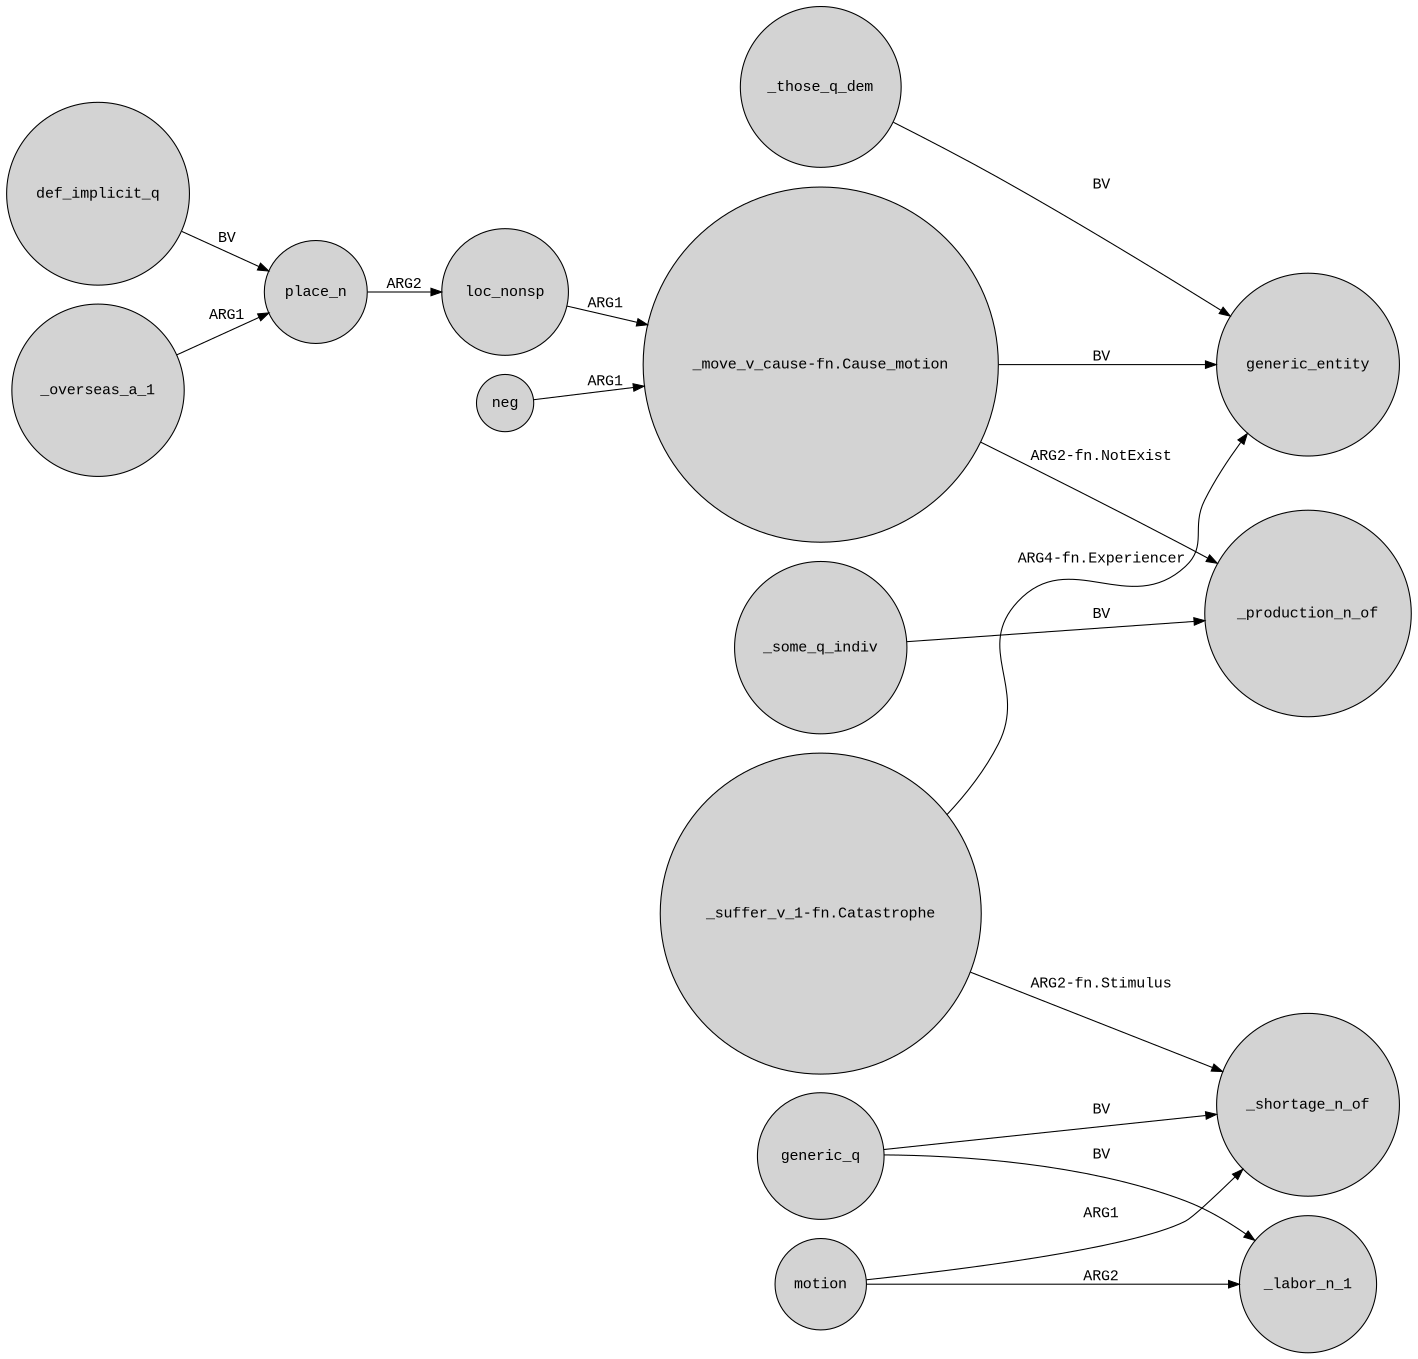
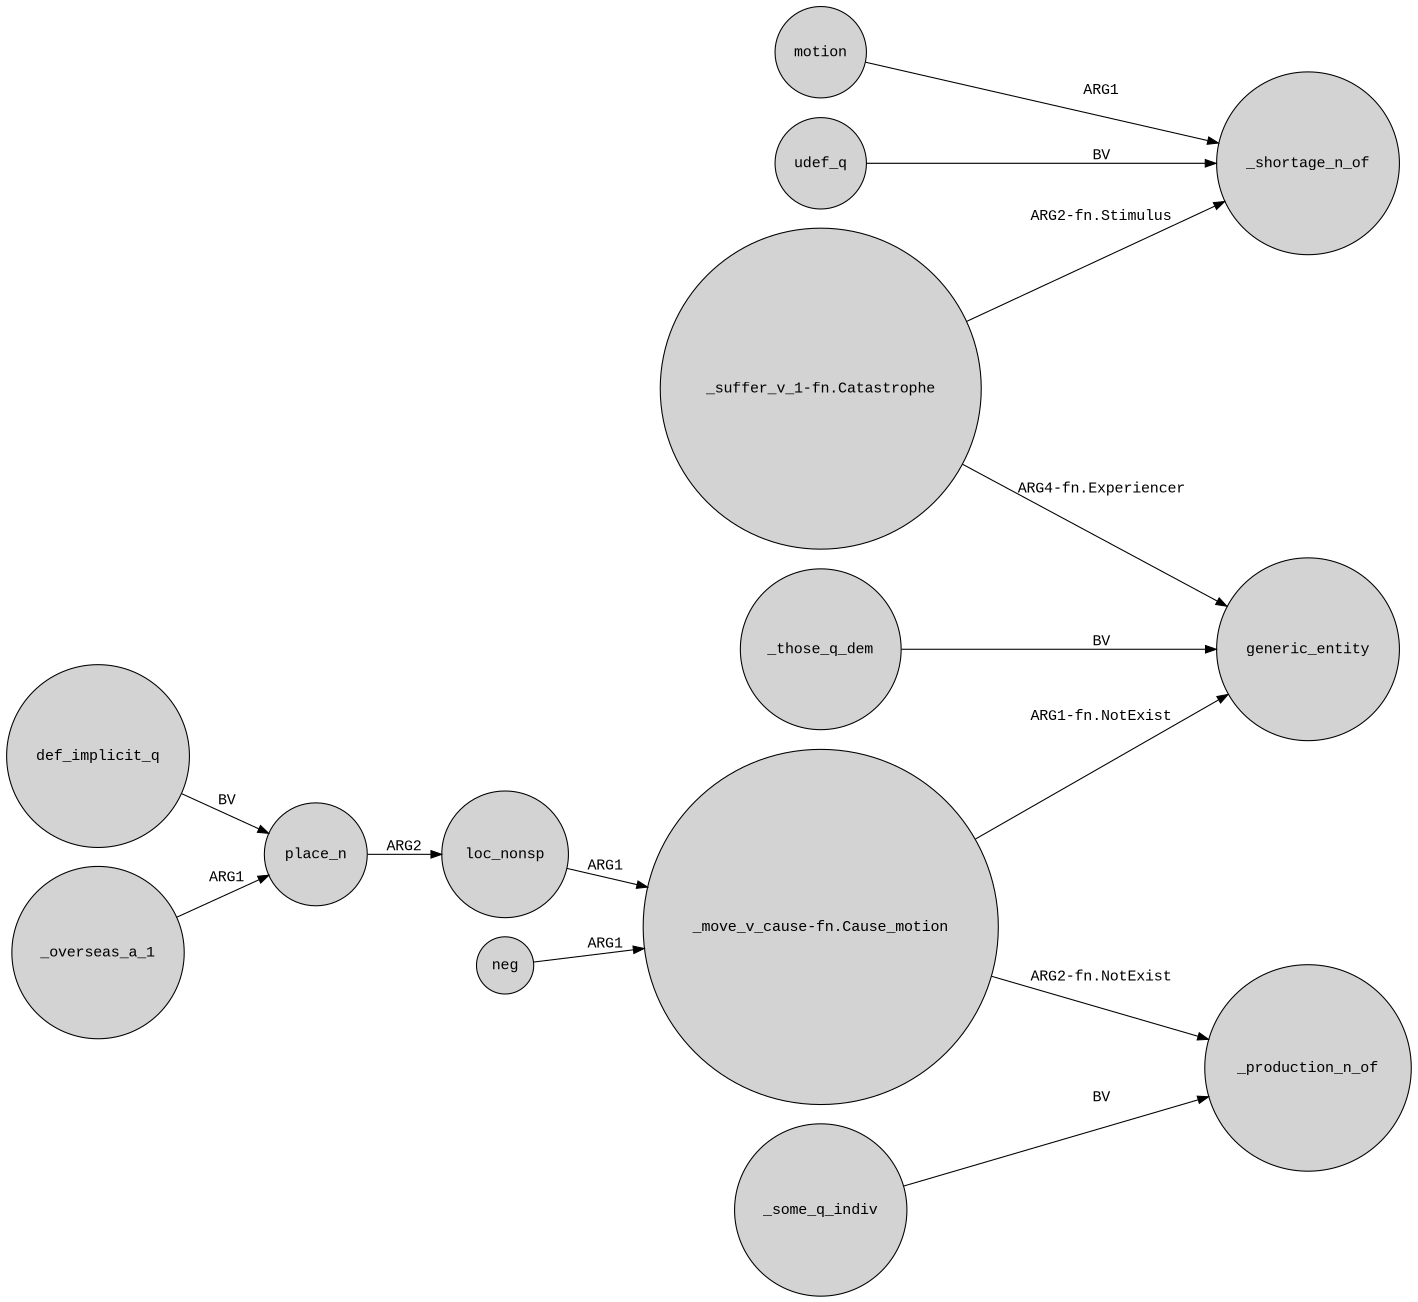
edge "_move_v_cause-fn.Cause_motion" -> "generic_entity": label "BV" -> "ARG1-fn.NotExist"
node "generic_q": label "generic_q" -> "udef_q"
node "_labor_n_1": removed
